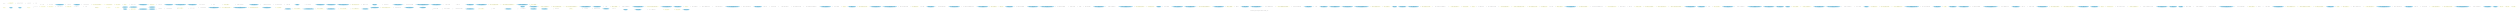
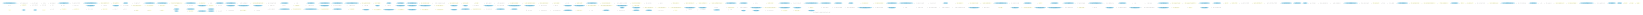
node "103, 116: 94 95": fillcolor white -> skyblue
node "163, 176: 162 163 164 165": removed
